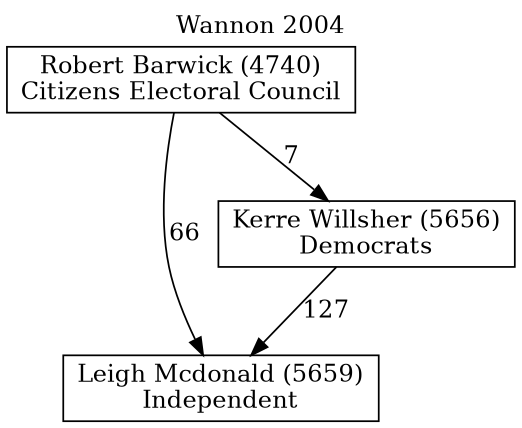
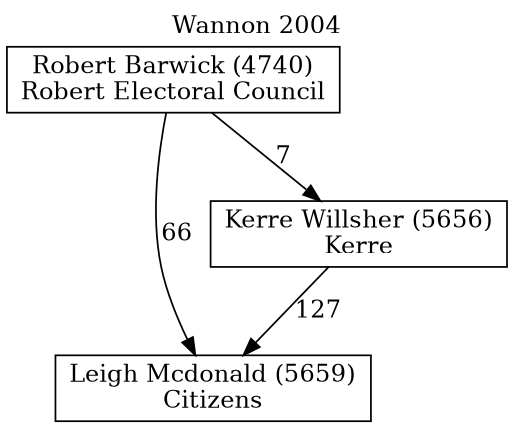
node "Robert Barwick (4740) Citizens Electoral Council": label "Robert Barwick (4740) Citizens Electoral Council" -> "Robert Barwick (4740) Robert Electoral Council"
node "Kerre Willsher (5656) Democrats": label "Kerre Willsher (5656) Democrats" -> "Kerre Willsher (5656) Kerre"
node "Leigh Mcdonald (5659) Independent": label "Leigh Mcdonald (5659) Independent" -> "Leigh Mcdonald (5659) Citizens"
